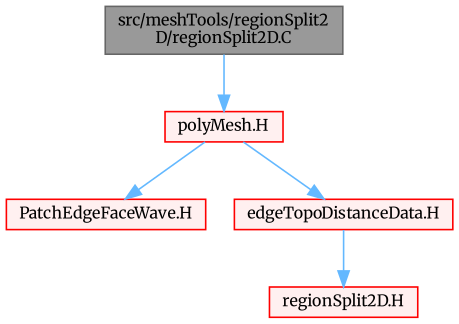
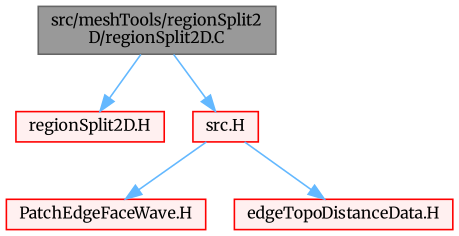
node "polyMesh.H": label "polyMesh.H" -> "src.H"
edge "edgeTopoDistanceData.H" -> "regionSplit2D.H": now "src/meshTools/regionSplit2 D/regionSplit2D.C" -> "regionSplit2D.H"
